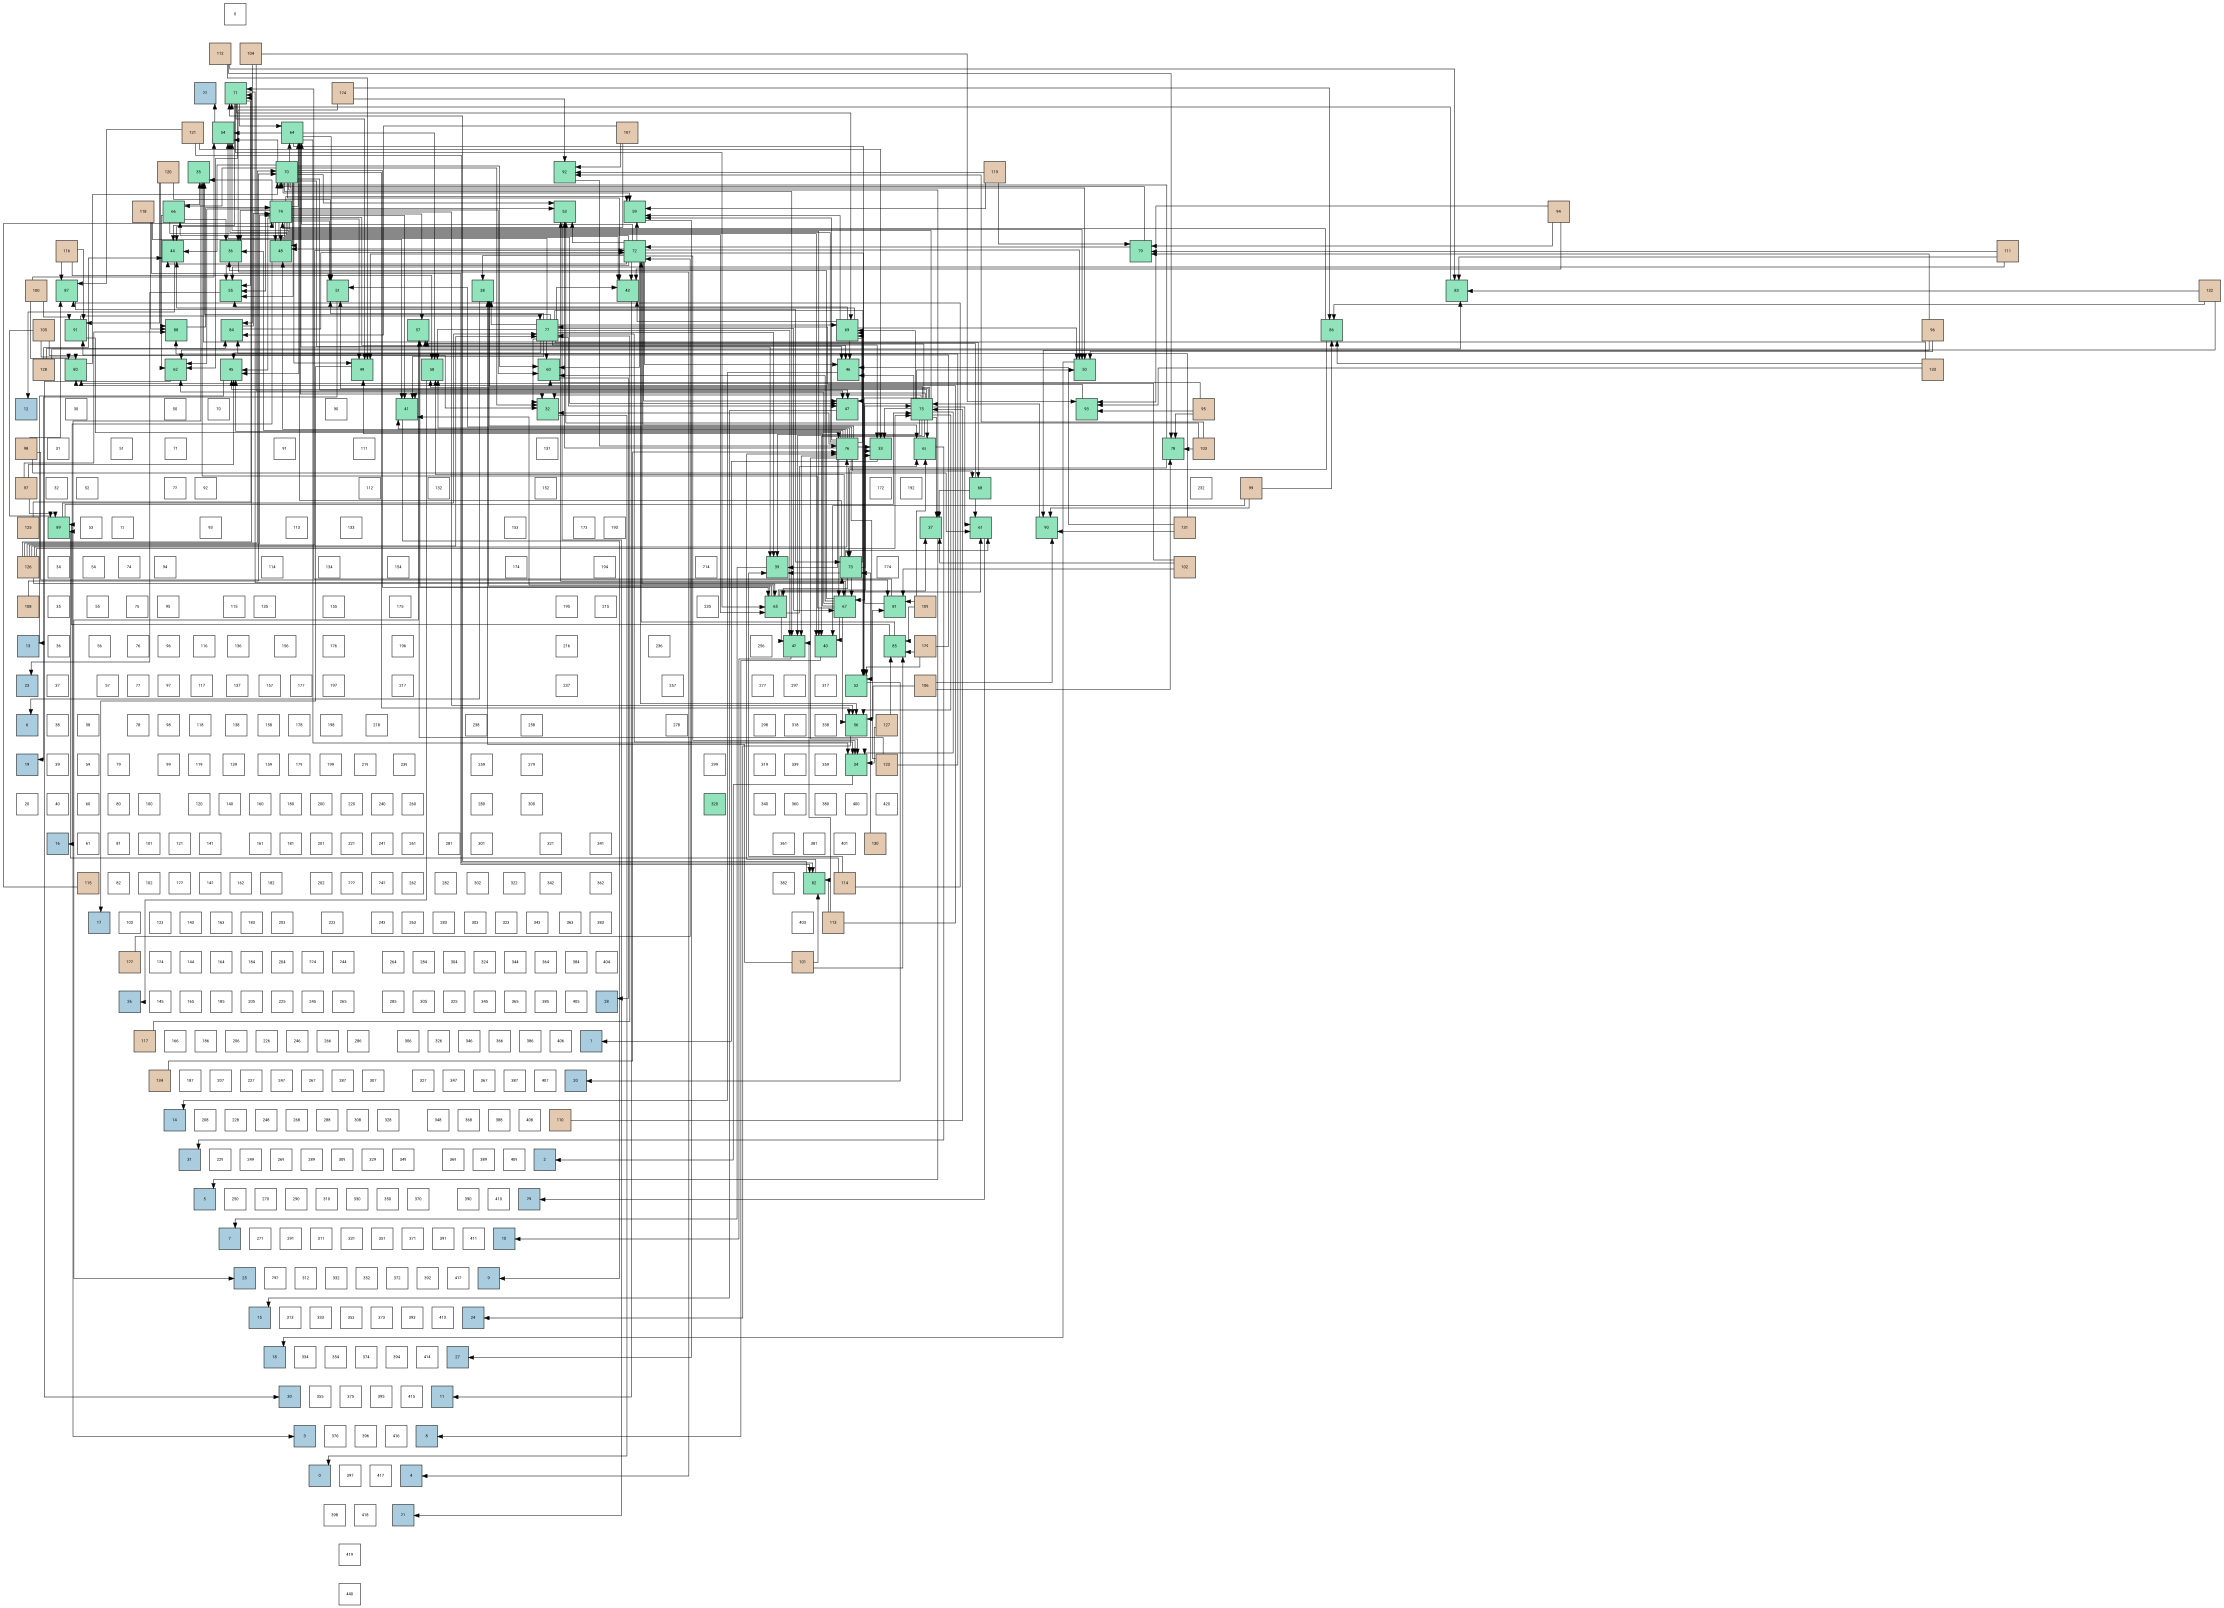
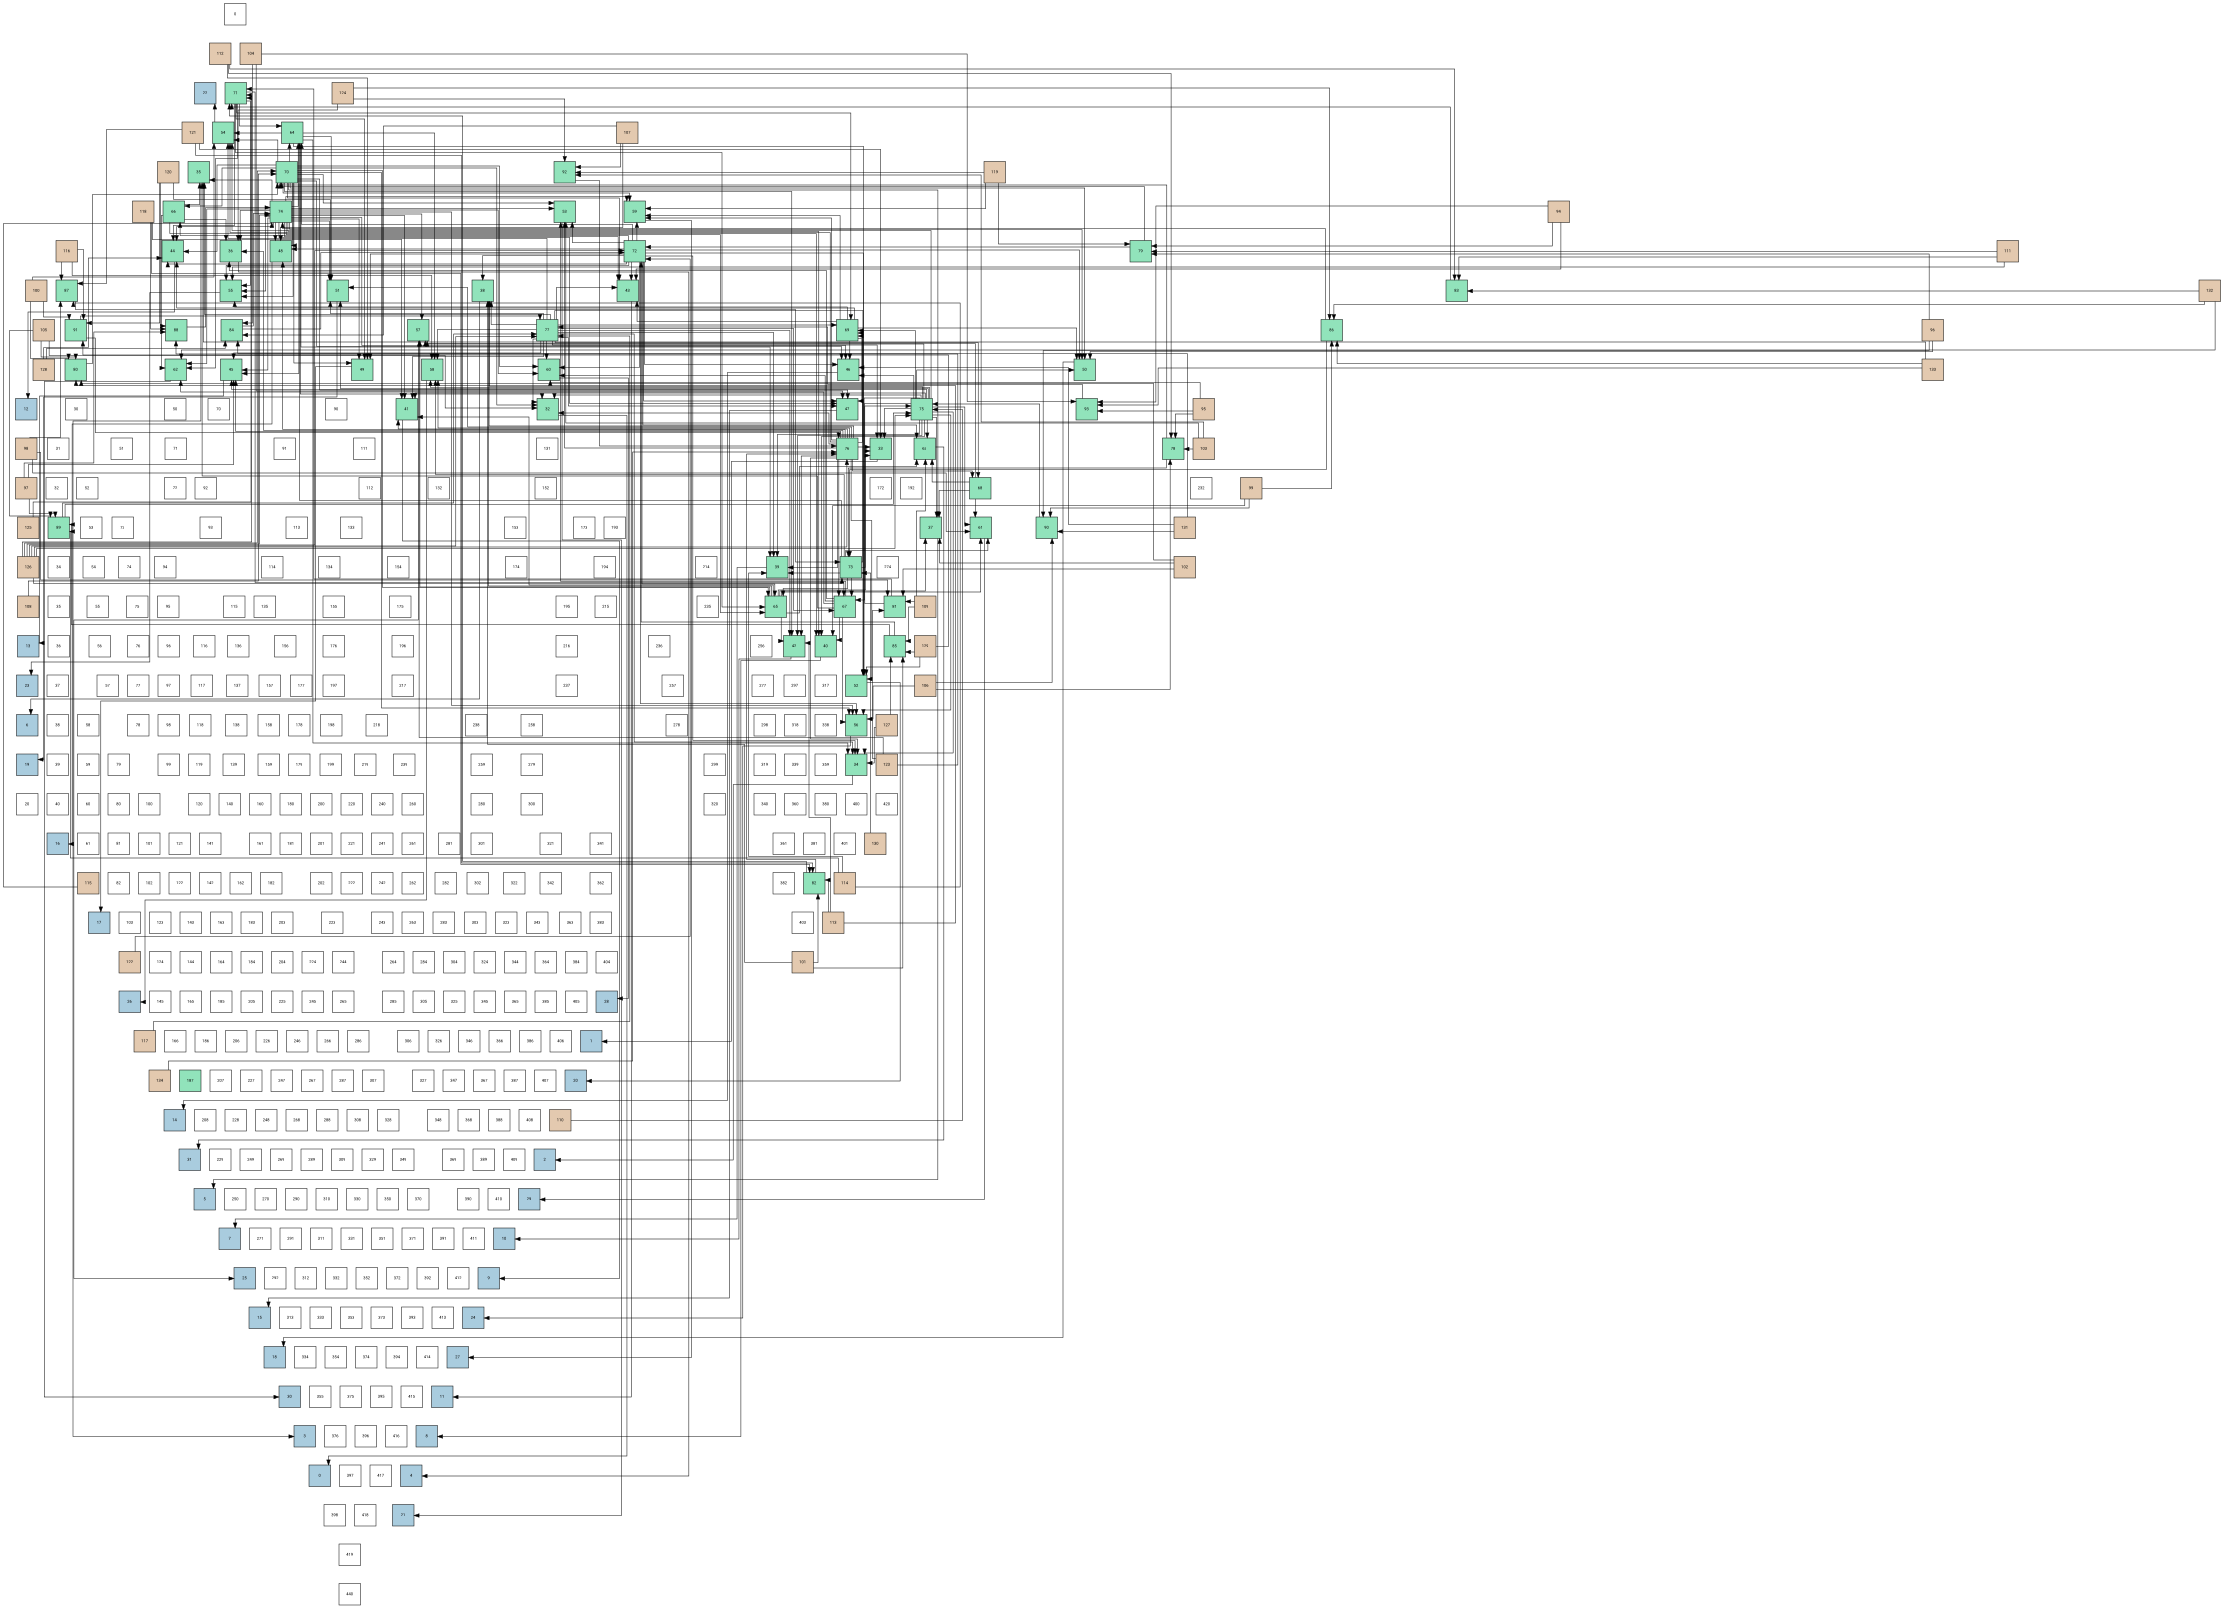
edge "128" -> "83": removed
edge "67" -> "49": removed
edge "68" -> "63": added
node "320": fillcolor #91e3bb -> #ffffff
node "187": fillcolor #ffffff -> #91e3bb
